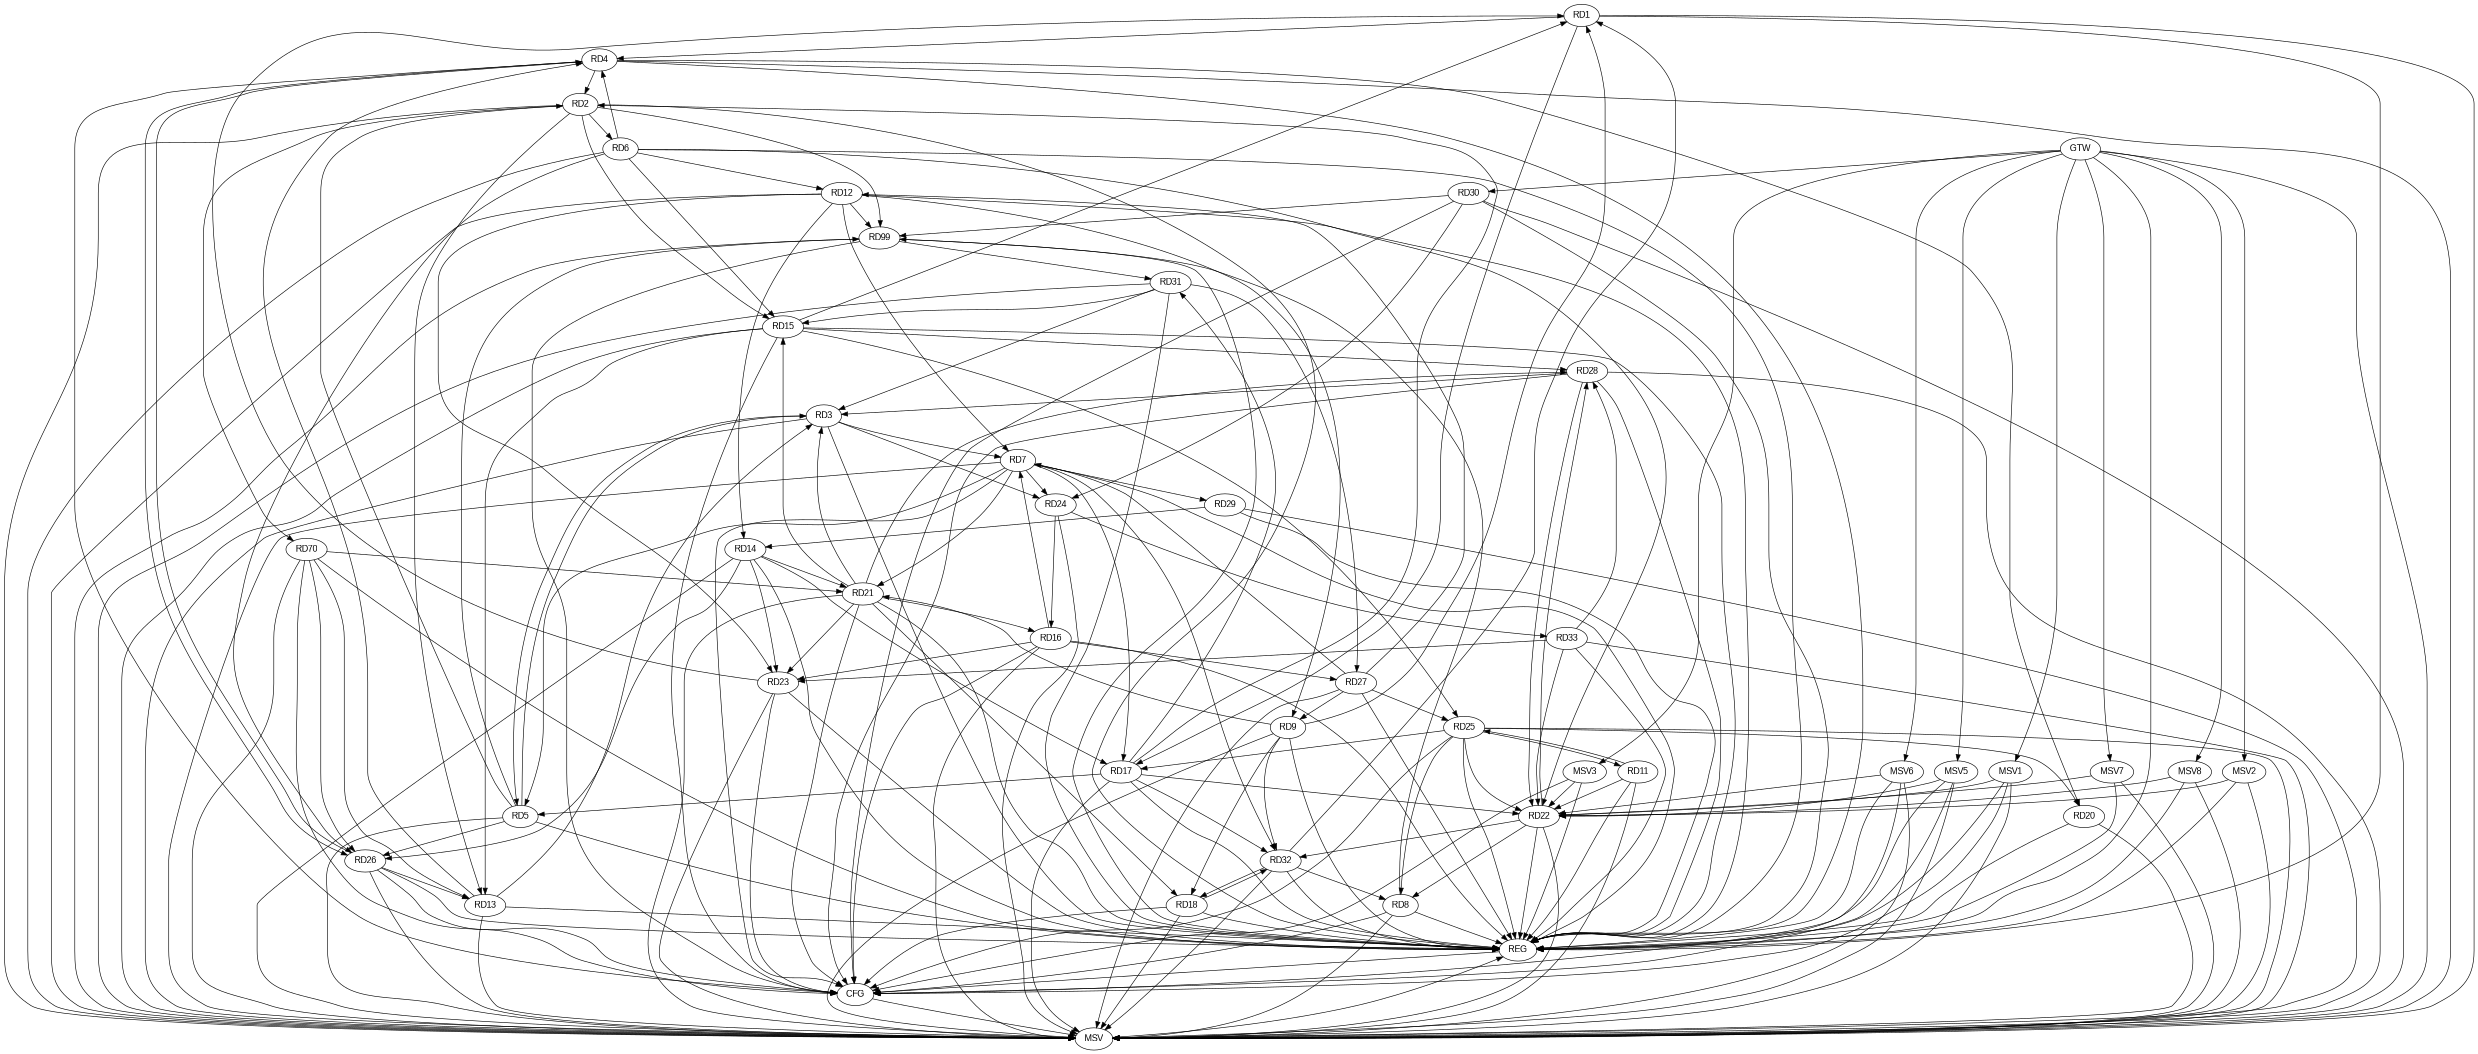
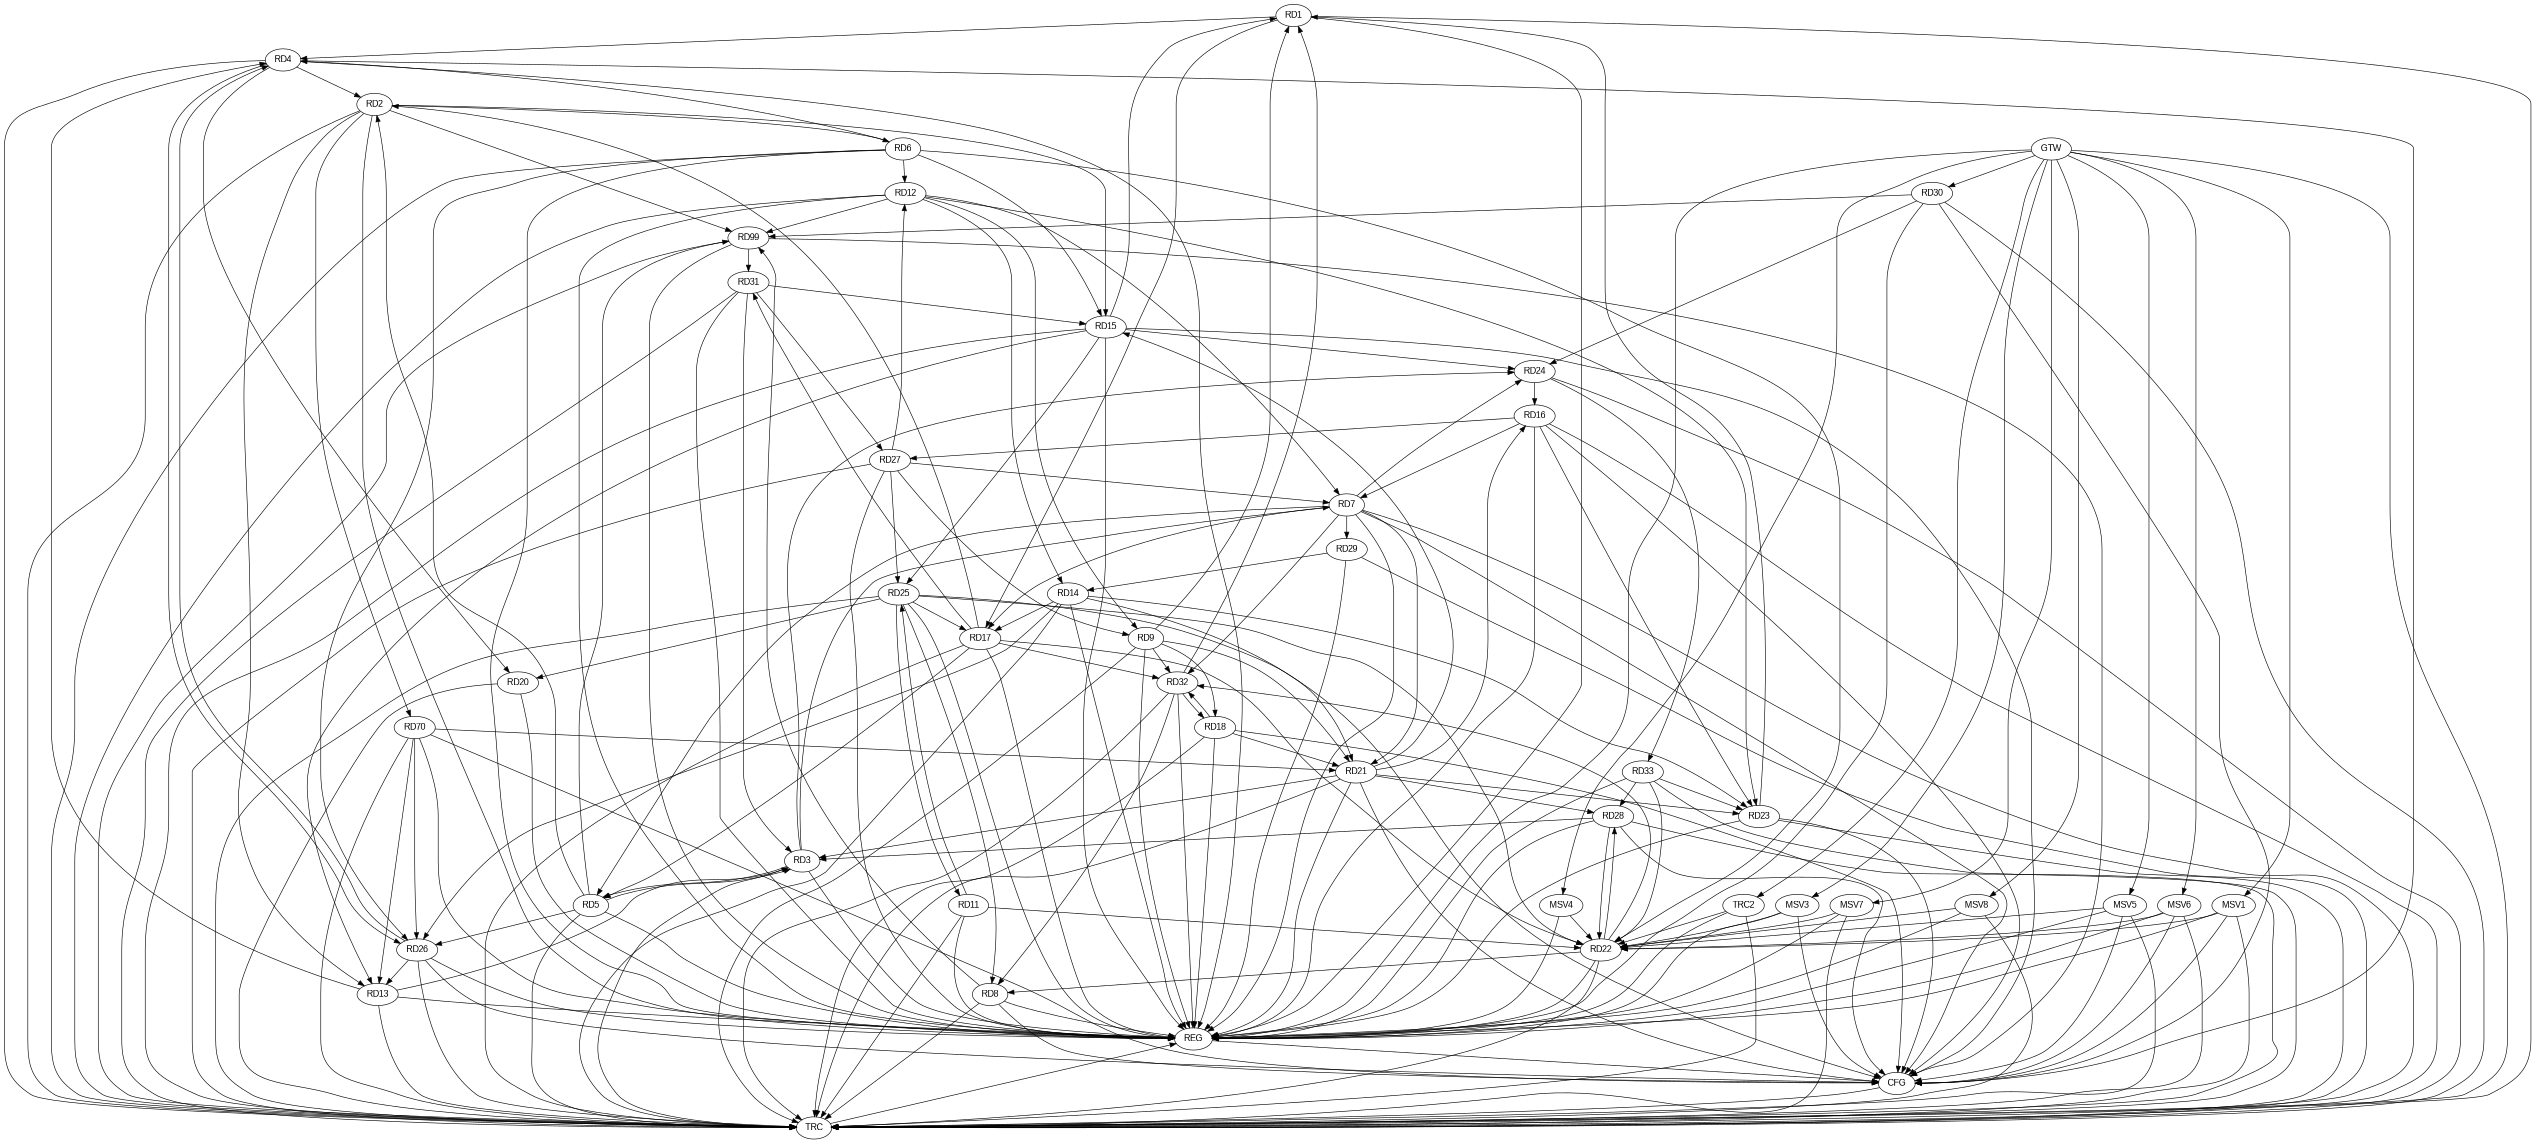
edge "RD15" -> "RD28": now "RD15" -> "RD24"
edge "RD21" -> "RD18": reversed
node "MSV2": label "MSV2" -> "TRC2"
node "MSV4": added
node "MSV": label "MSV" -> "TRC"
